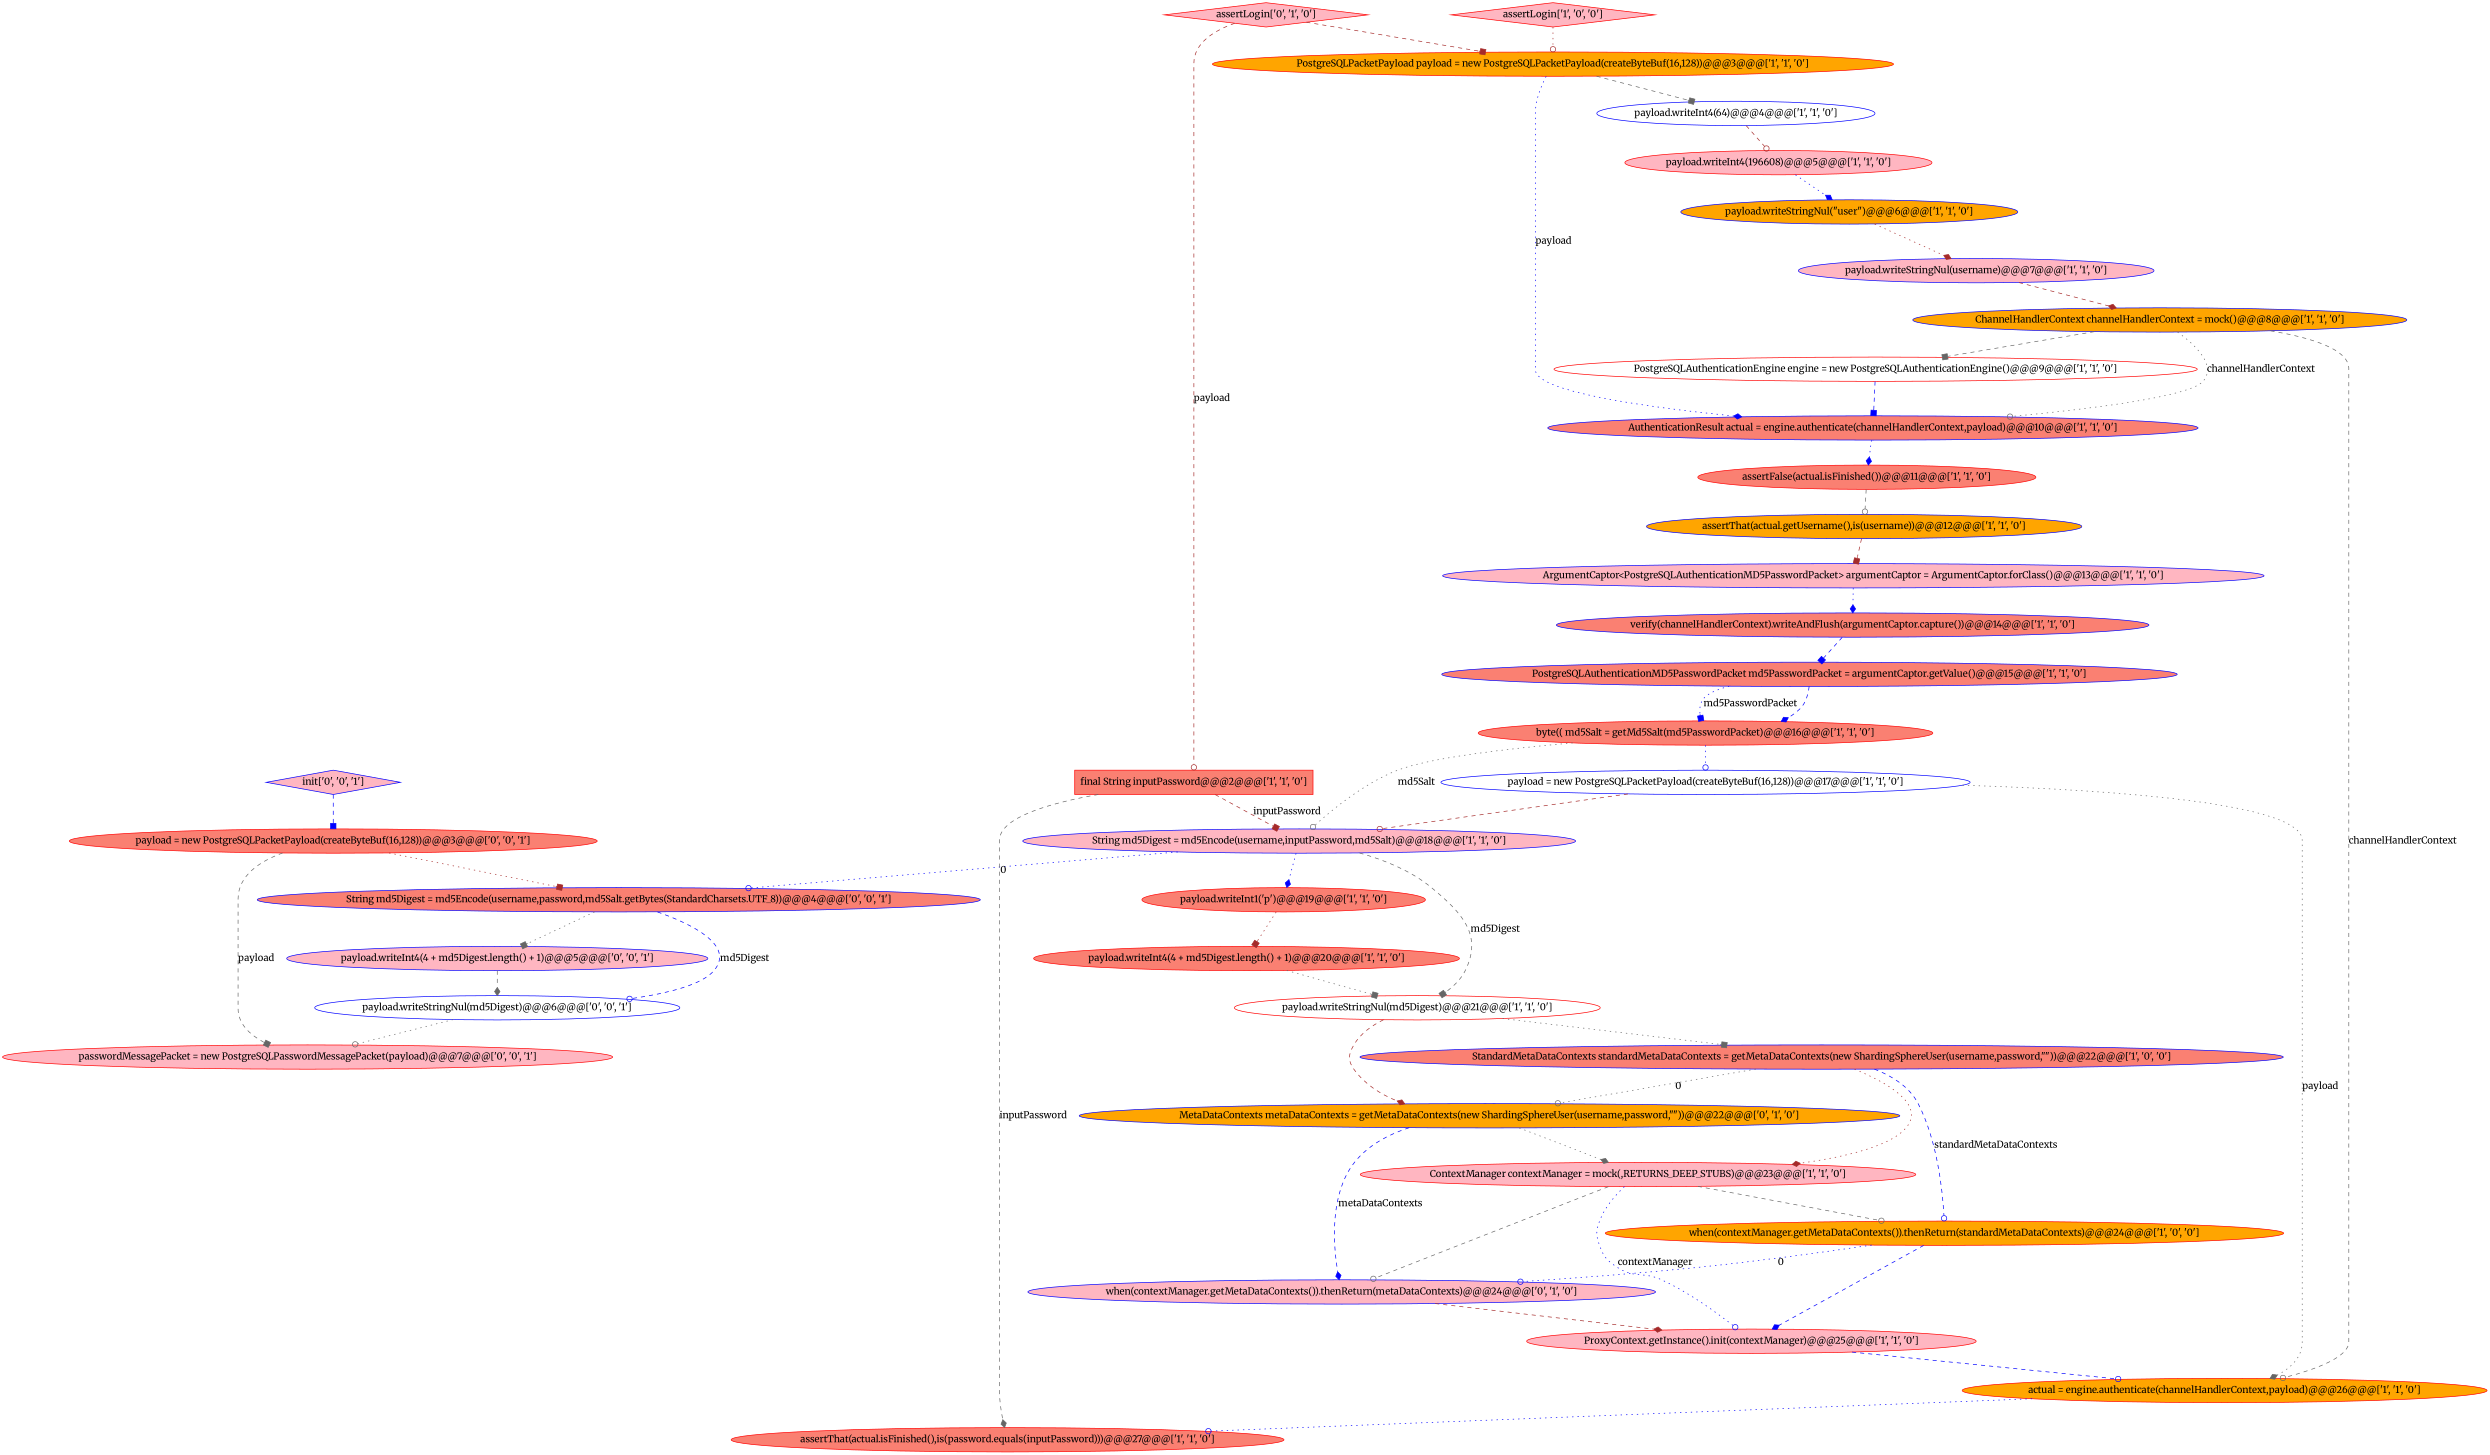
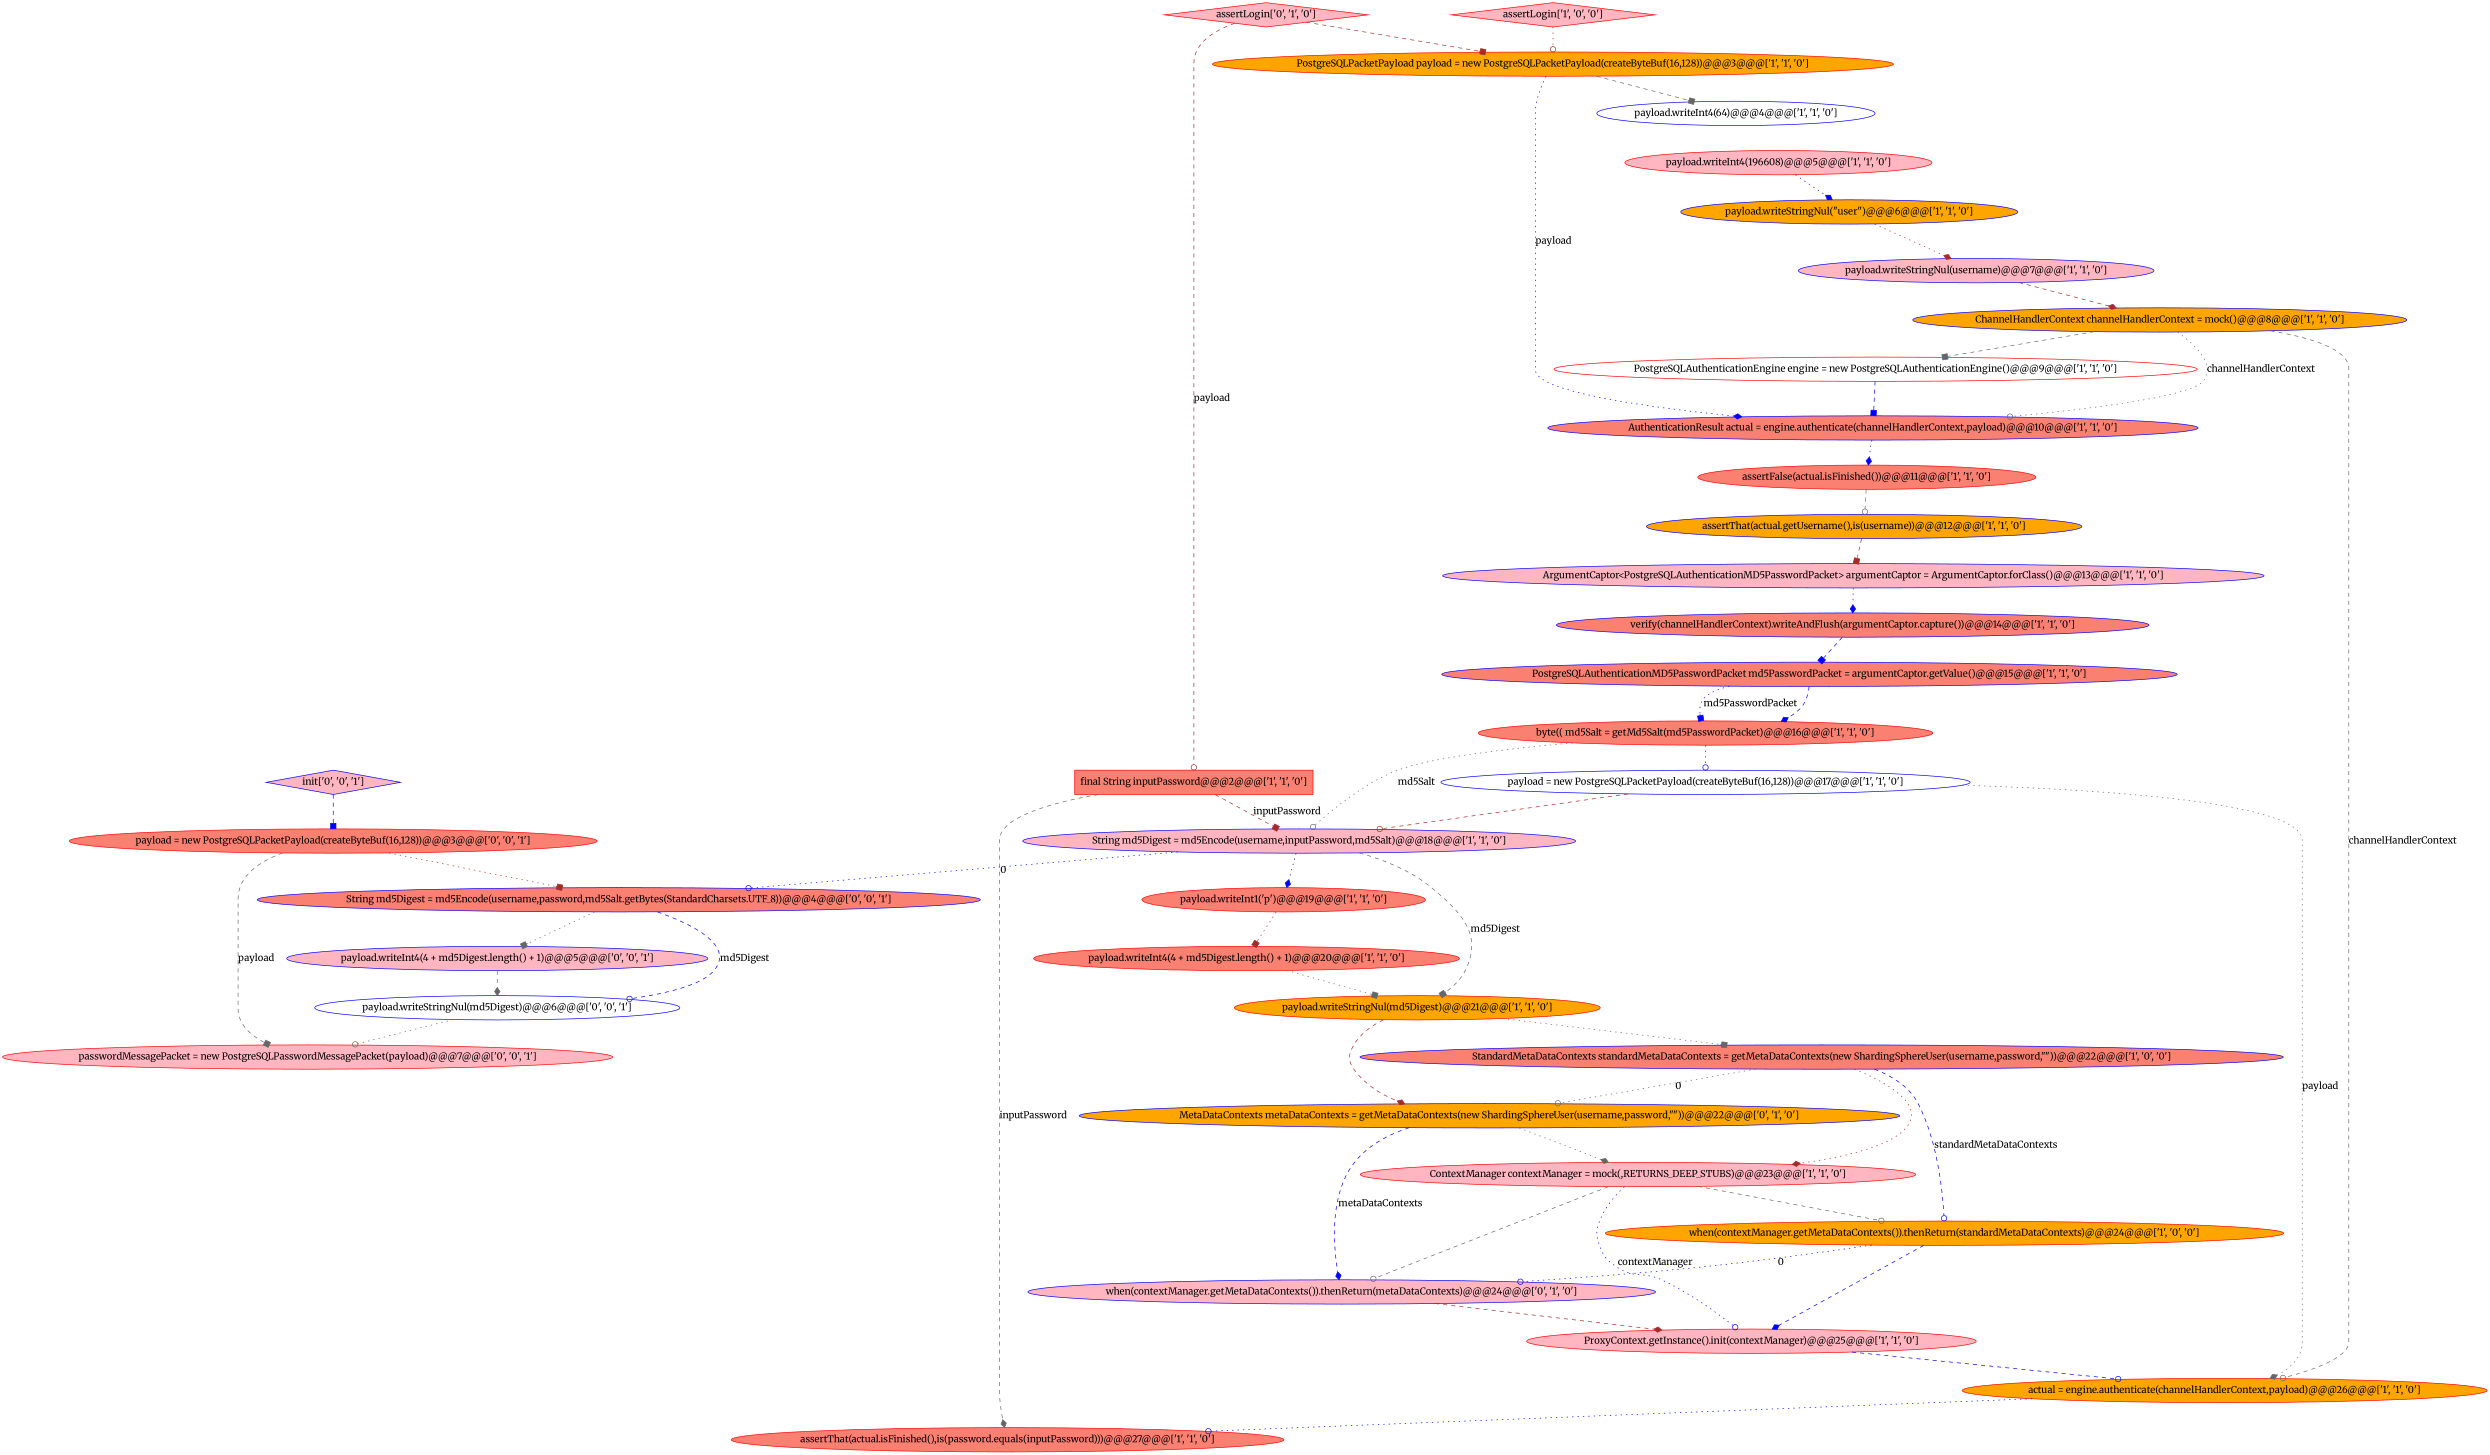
edge "payload.writeInt4(64)@@@4@@@['1', '1', '0']" -> "payload.writeInt4(196608)@@@5@@@['1', '1', '0']": removed
node "payload.writeStringNul(md5Digest)@@@21@@@['1', '1', '0']": fillcolor white -> orange
